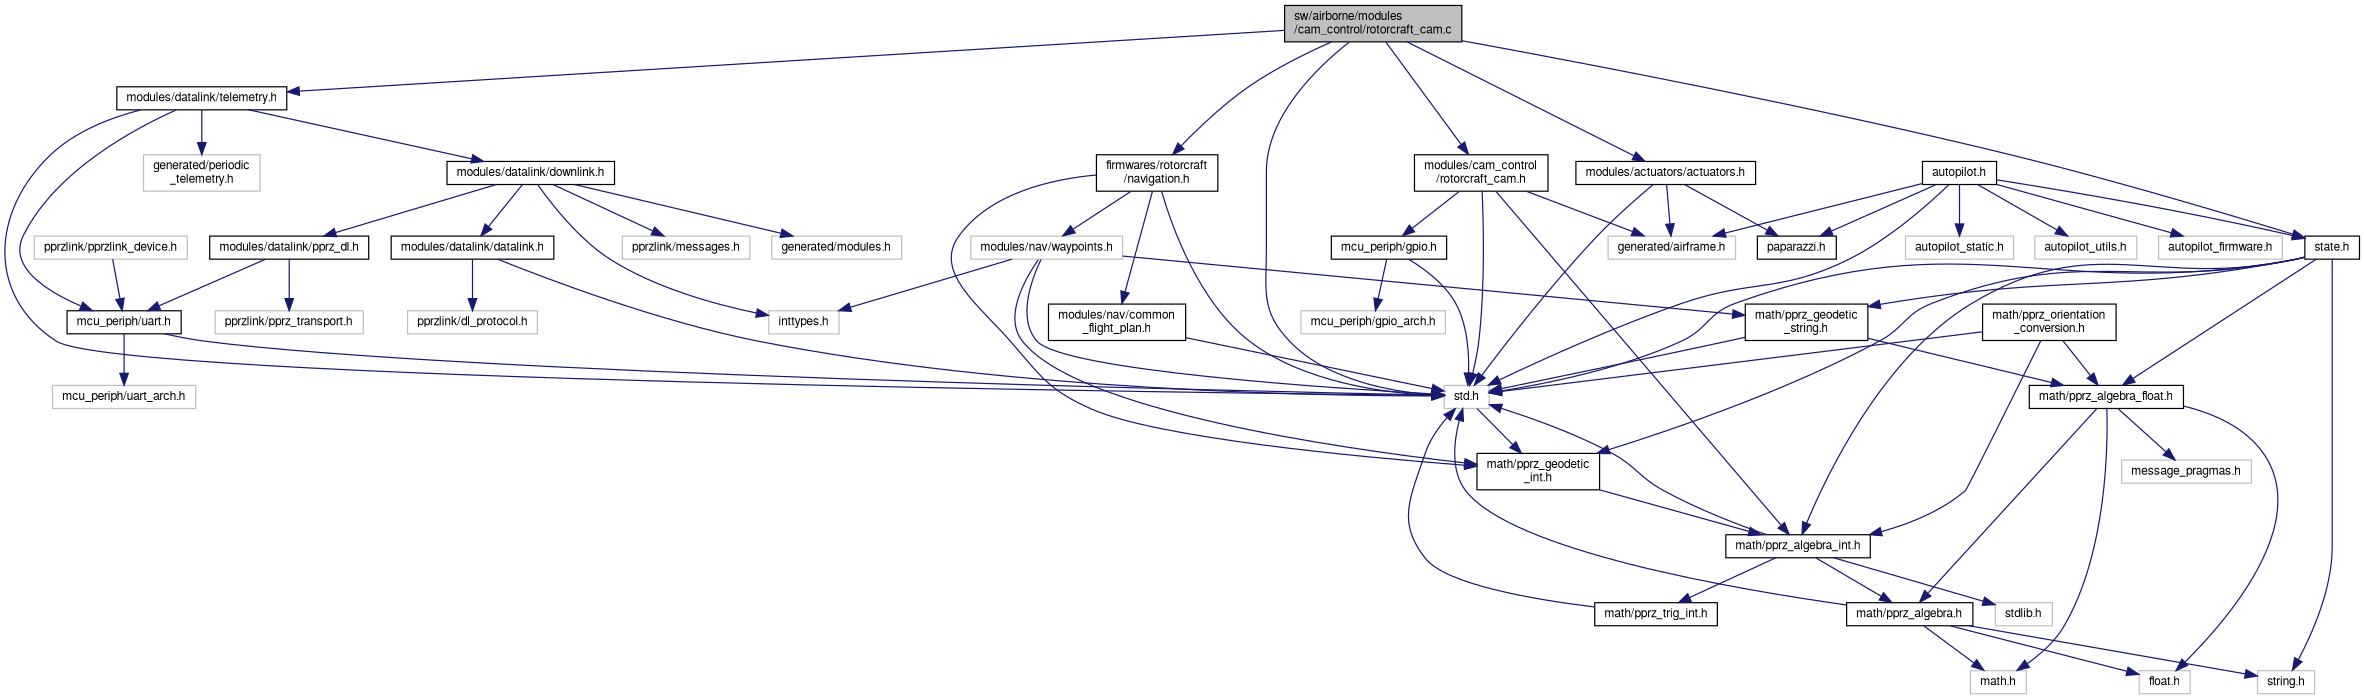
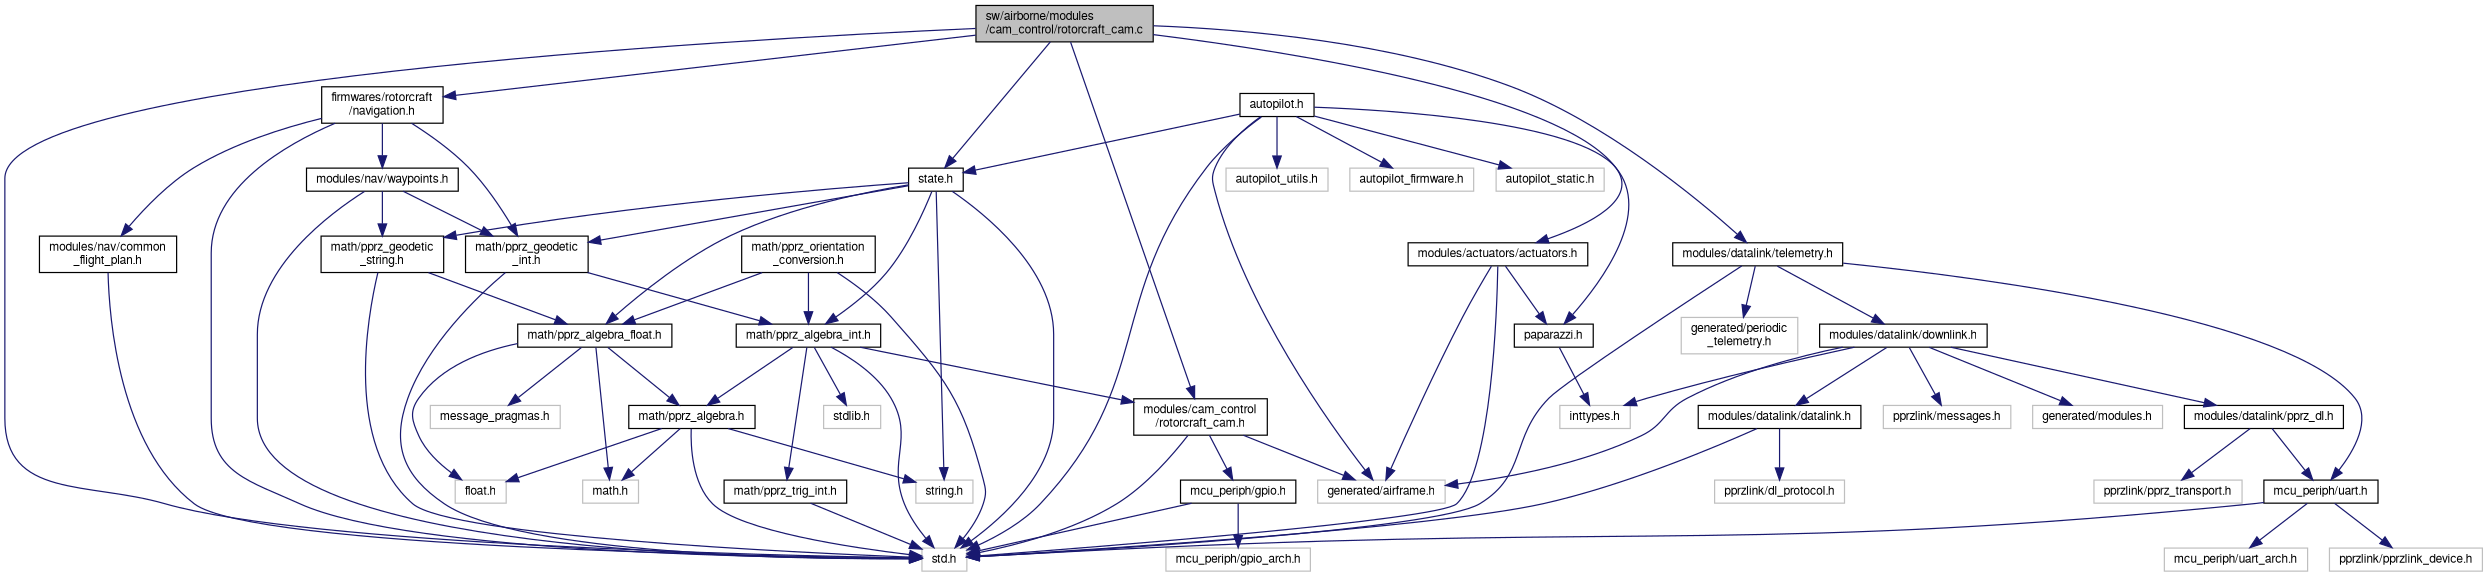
node "modules/nav/waypoints.h": color grey75 -> black
edge "pprzlink/pprzlink_device.h" -> "mcu_periph/uart.h": reversed
edge "modules/nav/waypoints.h" -> "inttypes.h": now "paparazzi.h" -> "inttypes.h"
edge "modules/cam_control /rotorcraft_cam.h" -> "math/pprz_algebra_int.h": reversed
edge "std.h" -> "math/pprz_geodetic _int.h": reversed
edge "modules/datalink/downlink.h" -> "generated/airframe.h": added
